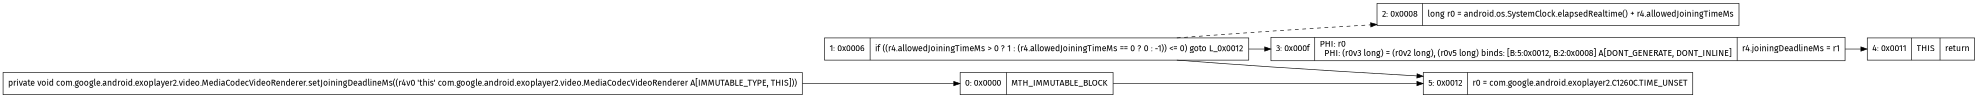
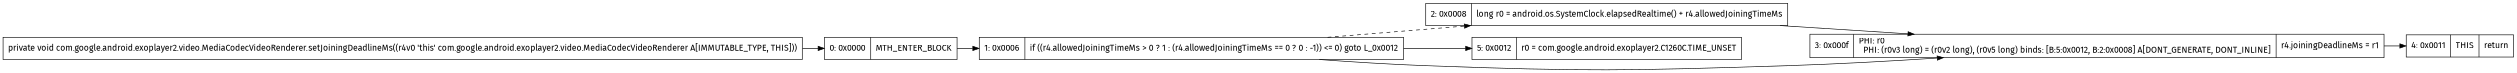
edge "2: 0x0008" -> "3: 0x000f": added
node "0: 0x0000": text "MTH_IMMUTABLE_BLOCK" -> "MTH_ENTER_BLOCK"
edge "0: 0x0000" -> "5: 0x0012": now "0: 0x0000" -> "1: 0x0006"
